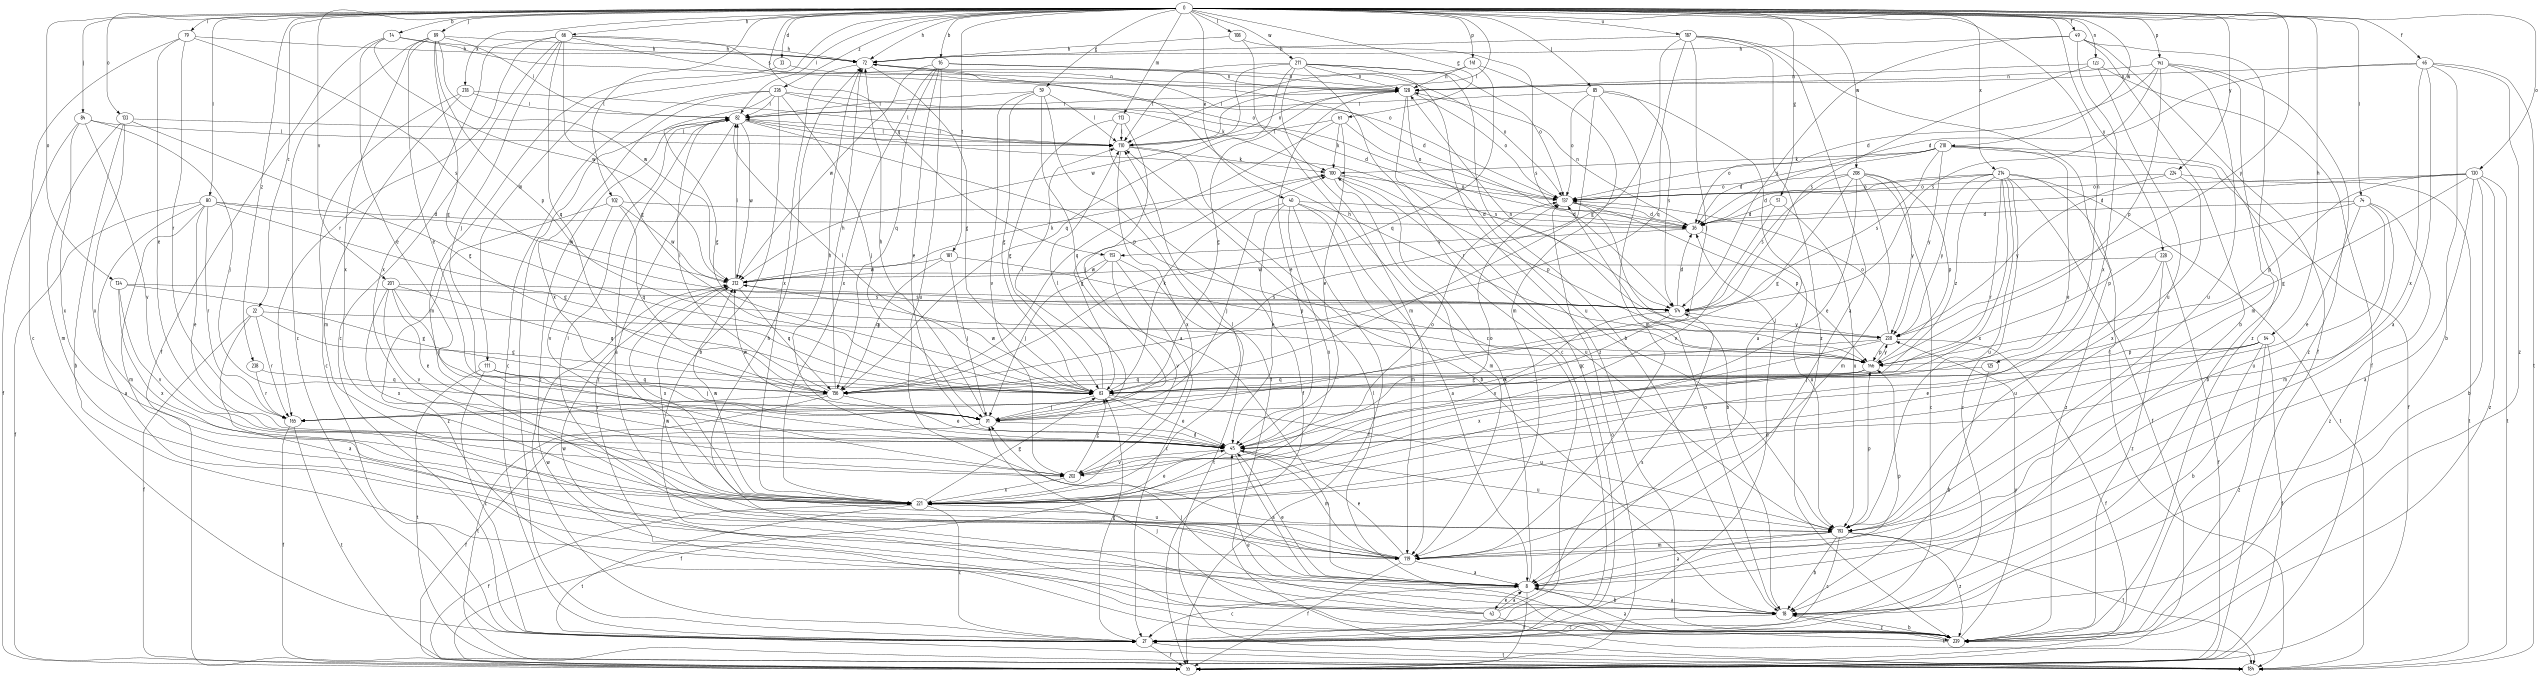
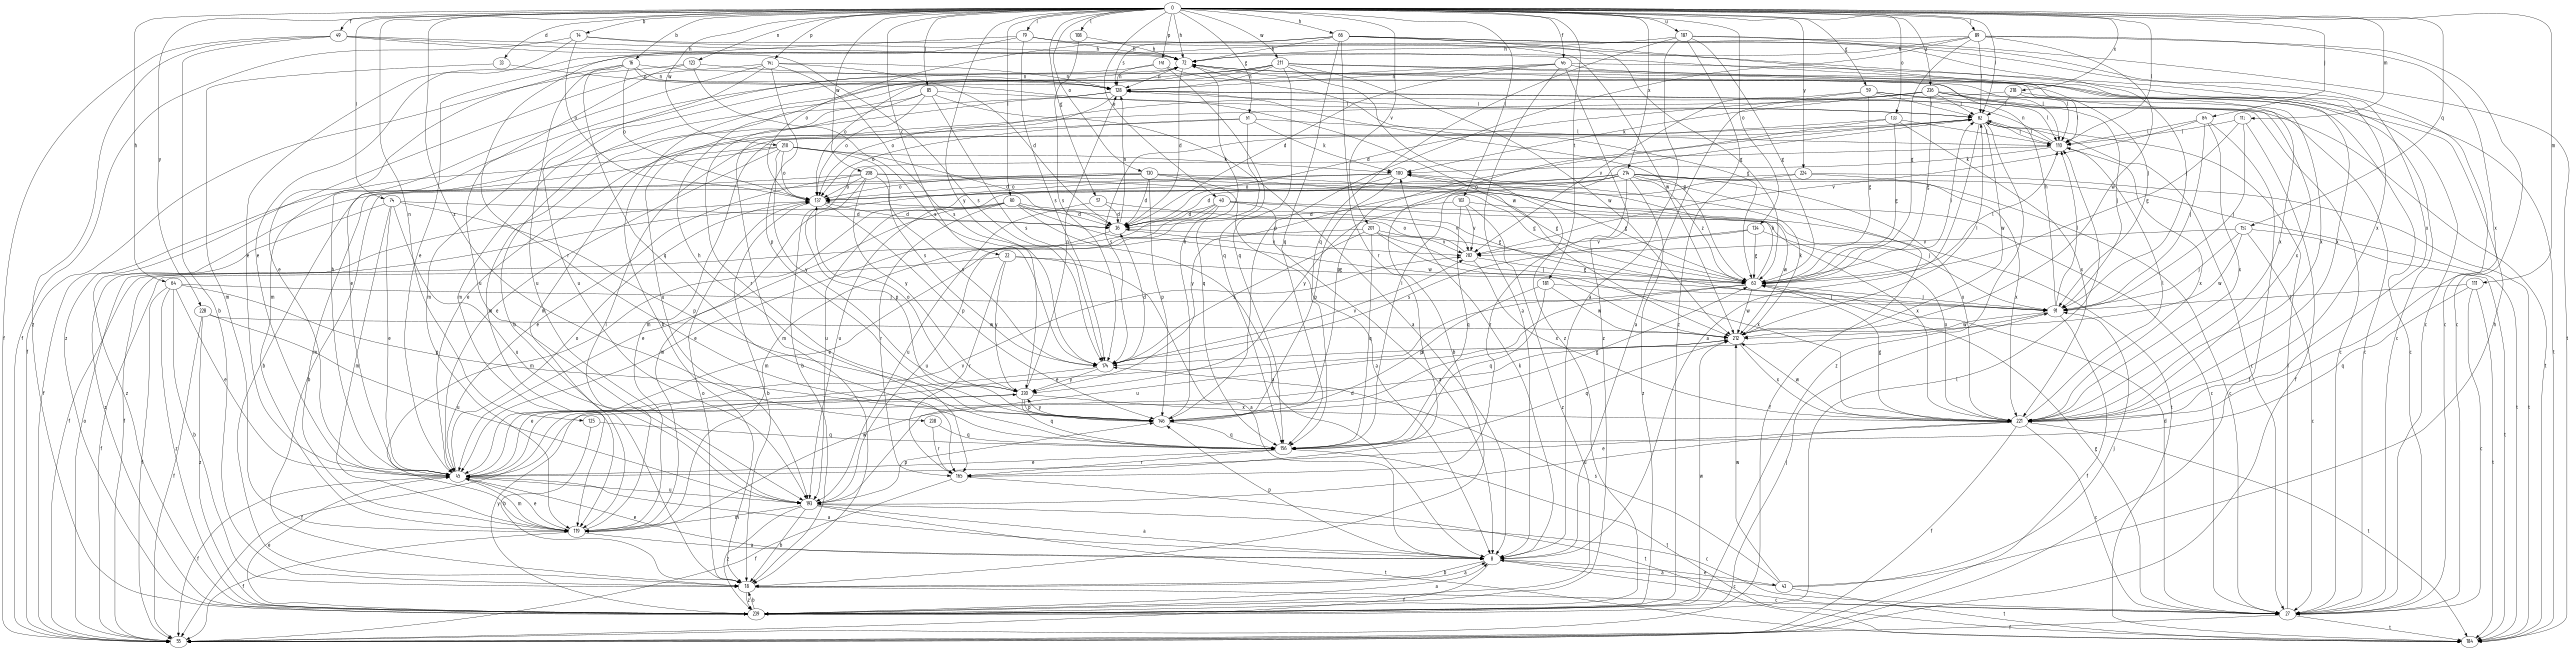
edge "36" -> "153": now "36" -> "202"
edge "236" -> "18": label "b" -> "m"
edge "108" -> "27": removed, label "c"
